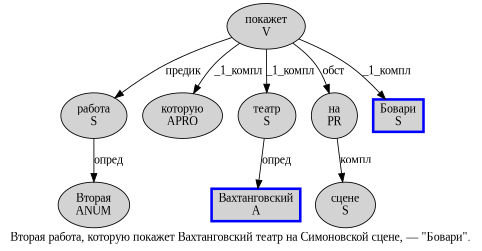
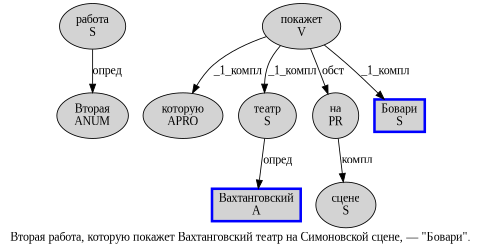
edge "покажет V" -> "работа S": removed, label "предик"
